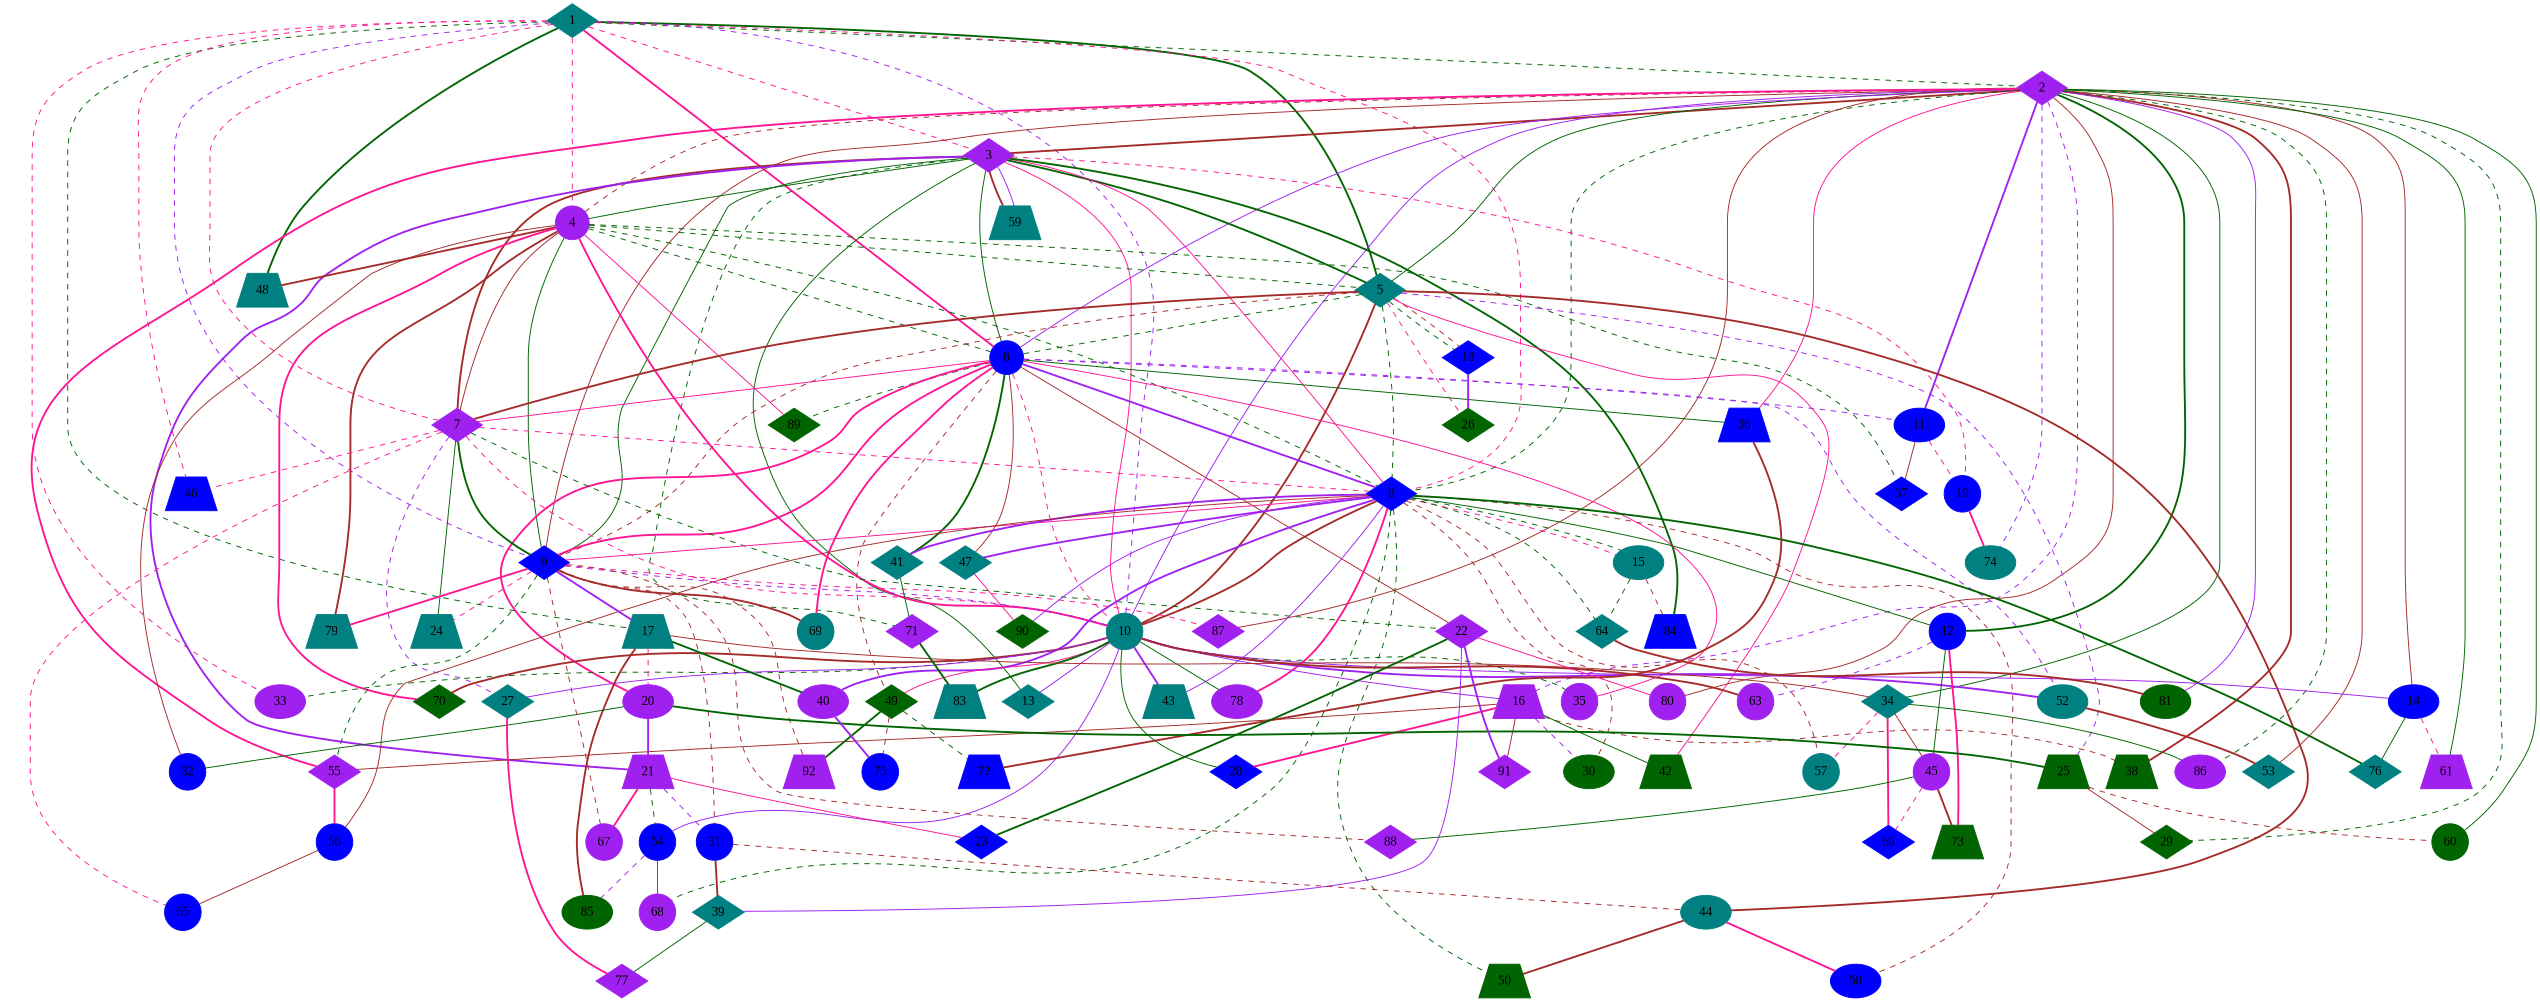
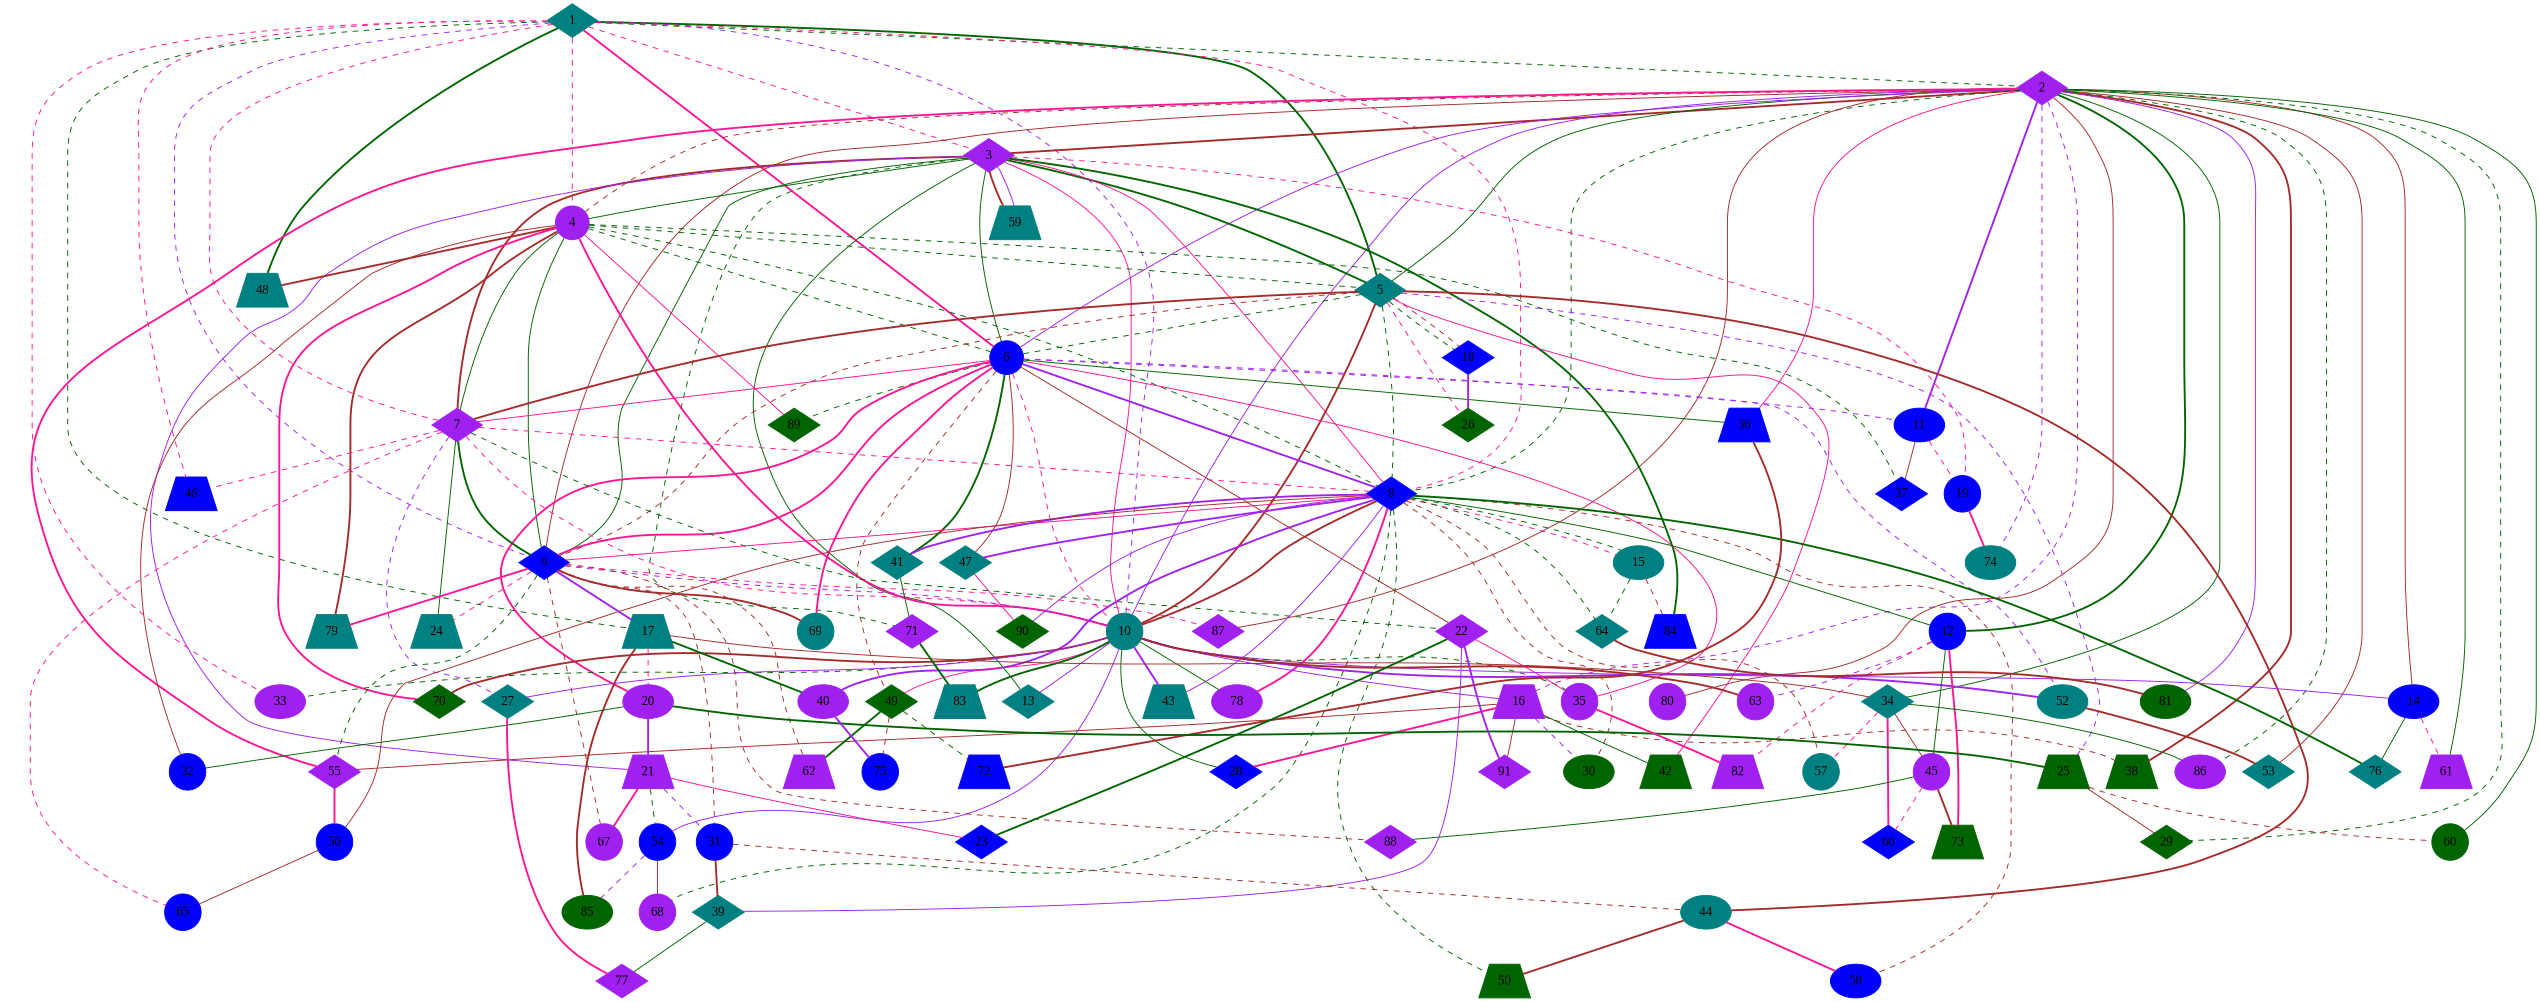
edge "4" -- "7": color brown -> darkgreen
edge "3" -- "21": style bold -> solid
edge "22" -- "80": now "22" -- "35"
node "92": label "92" -> "62"
node "82": added
